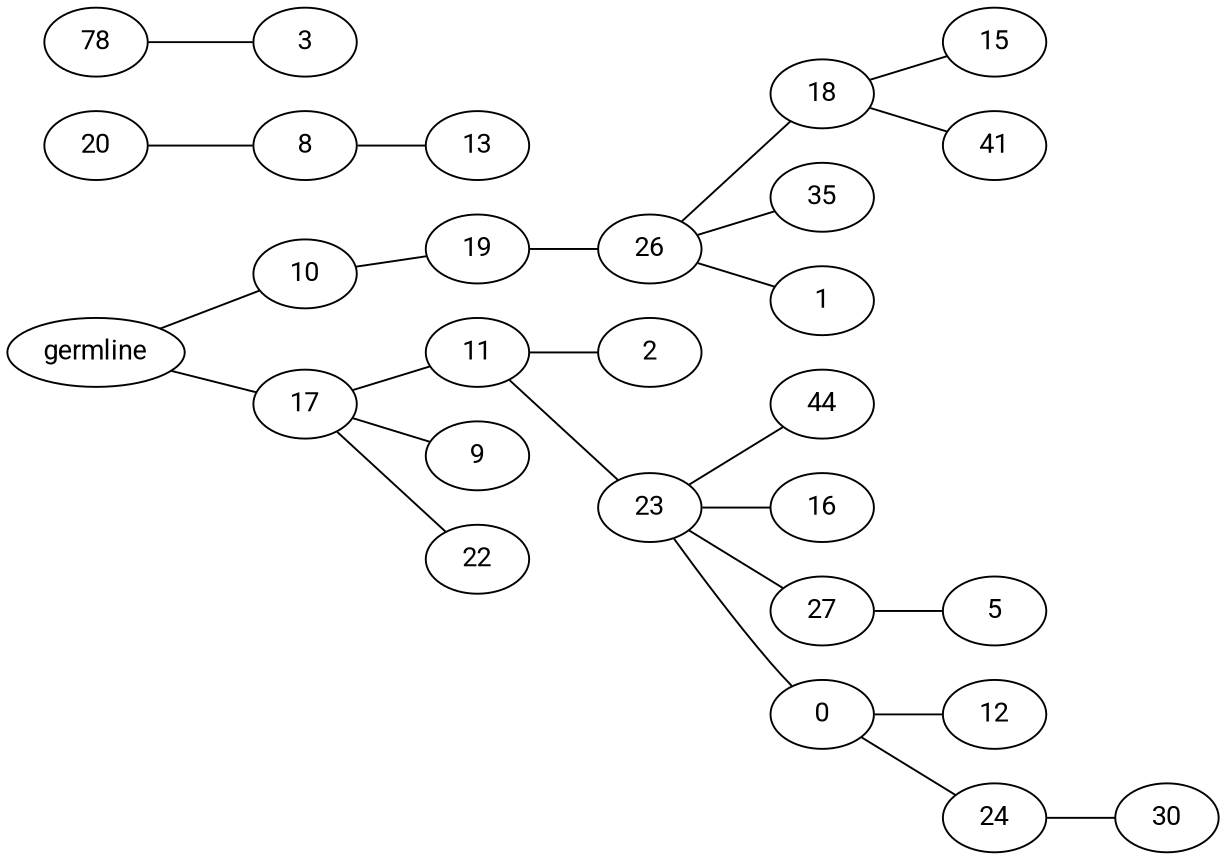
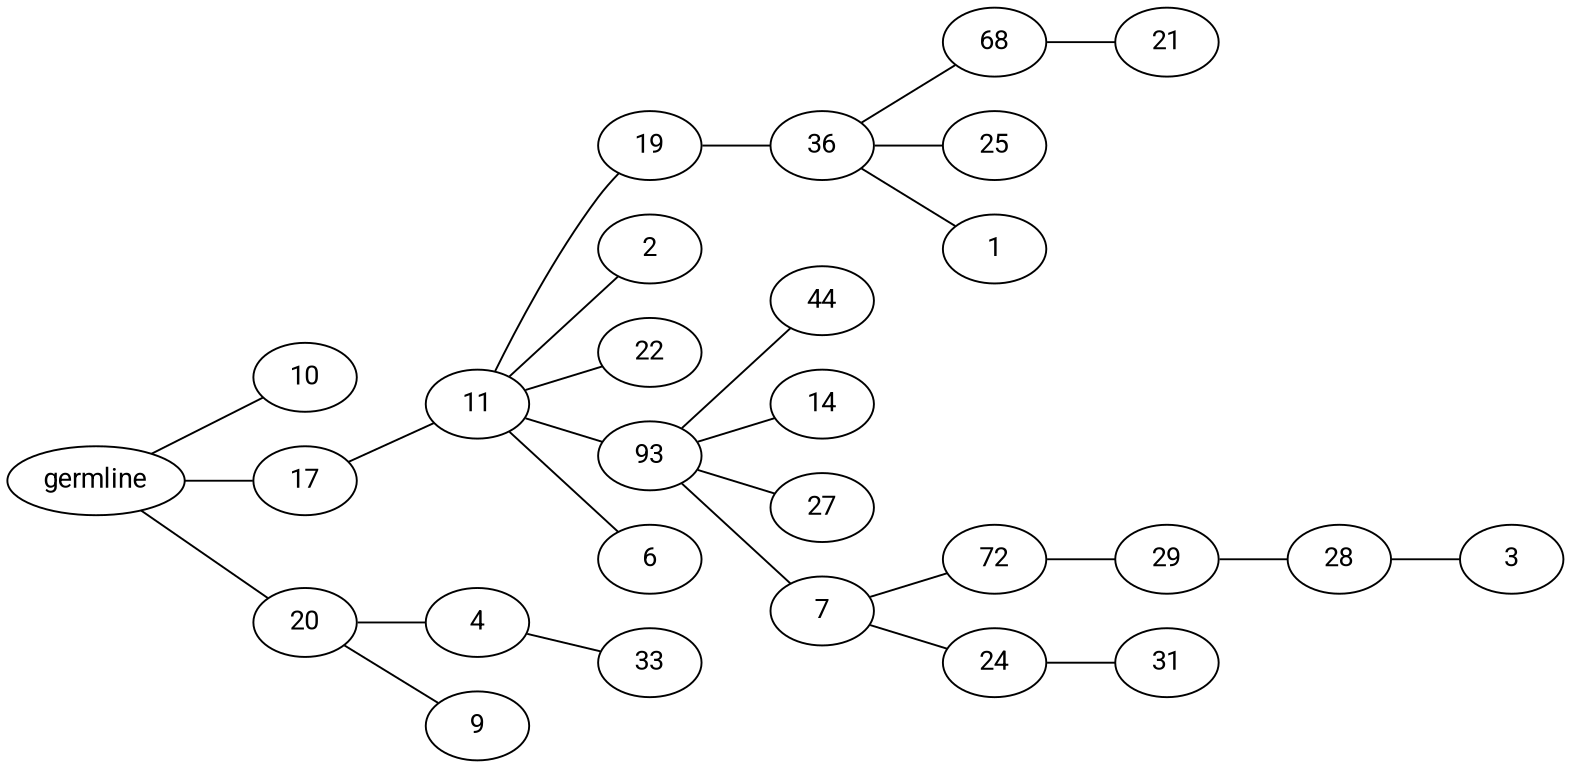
node "78": label "78" -> "28"
node "15": removed
node "18": label "18" -> "68"
node "8": label "8" -> "4"
node "13": label "13" -> "33"
node "41": label "41" -> "21"
node "35": label "35" -> "25"
node "26": label "26" -> "36"
edge "19" -- "10": now "19" -- "11"
edge "17" -- "9": now "20" -- "9"
edge "17" -- "22": now "11" -- "22"
node "23": label "23" -> "93"
node "16": label "16" -> "14"
edge "germline" -- "20": added
node "6": added
node "29": added
node "5": removed
node "0": label "0" -> "7"
node "12": label "12" -> "72"
node "30": label "30" -> "31"
